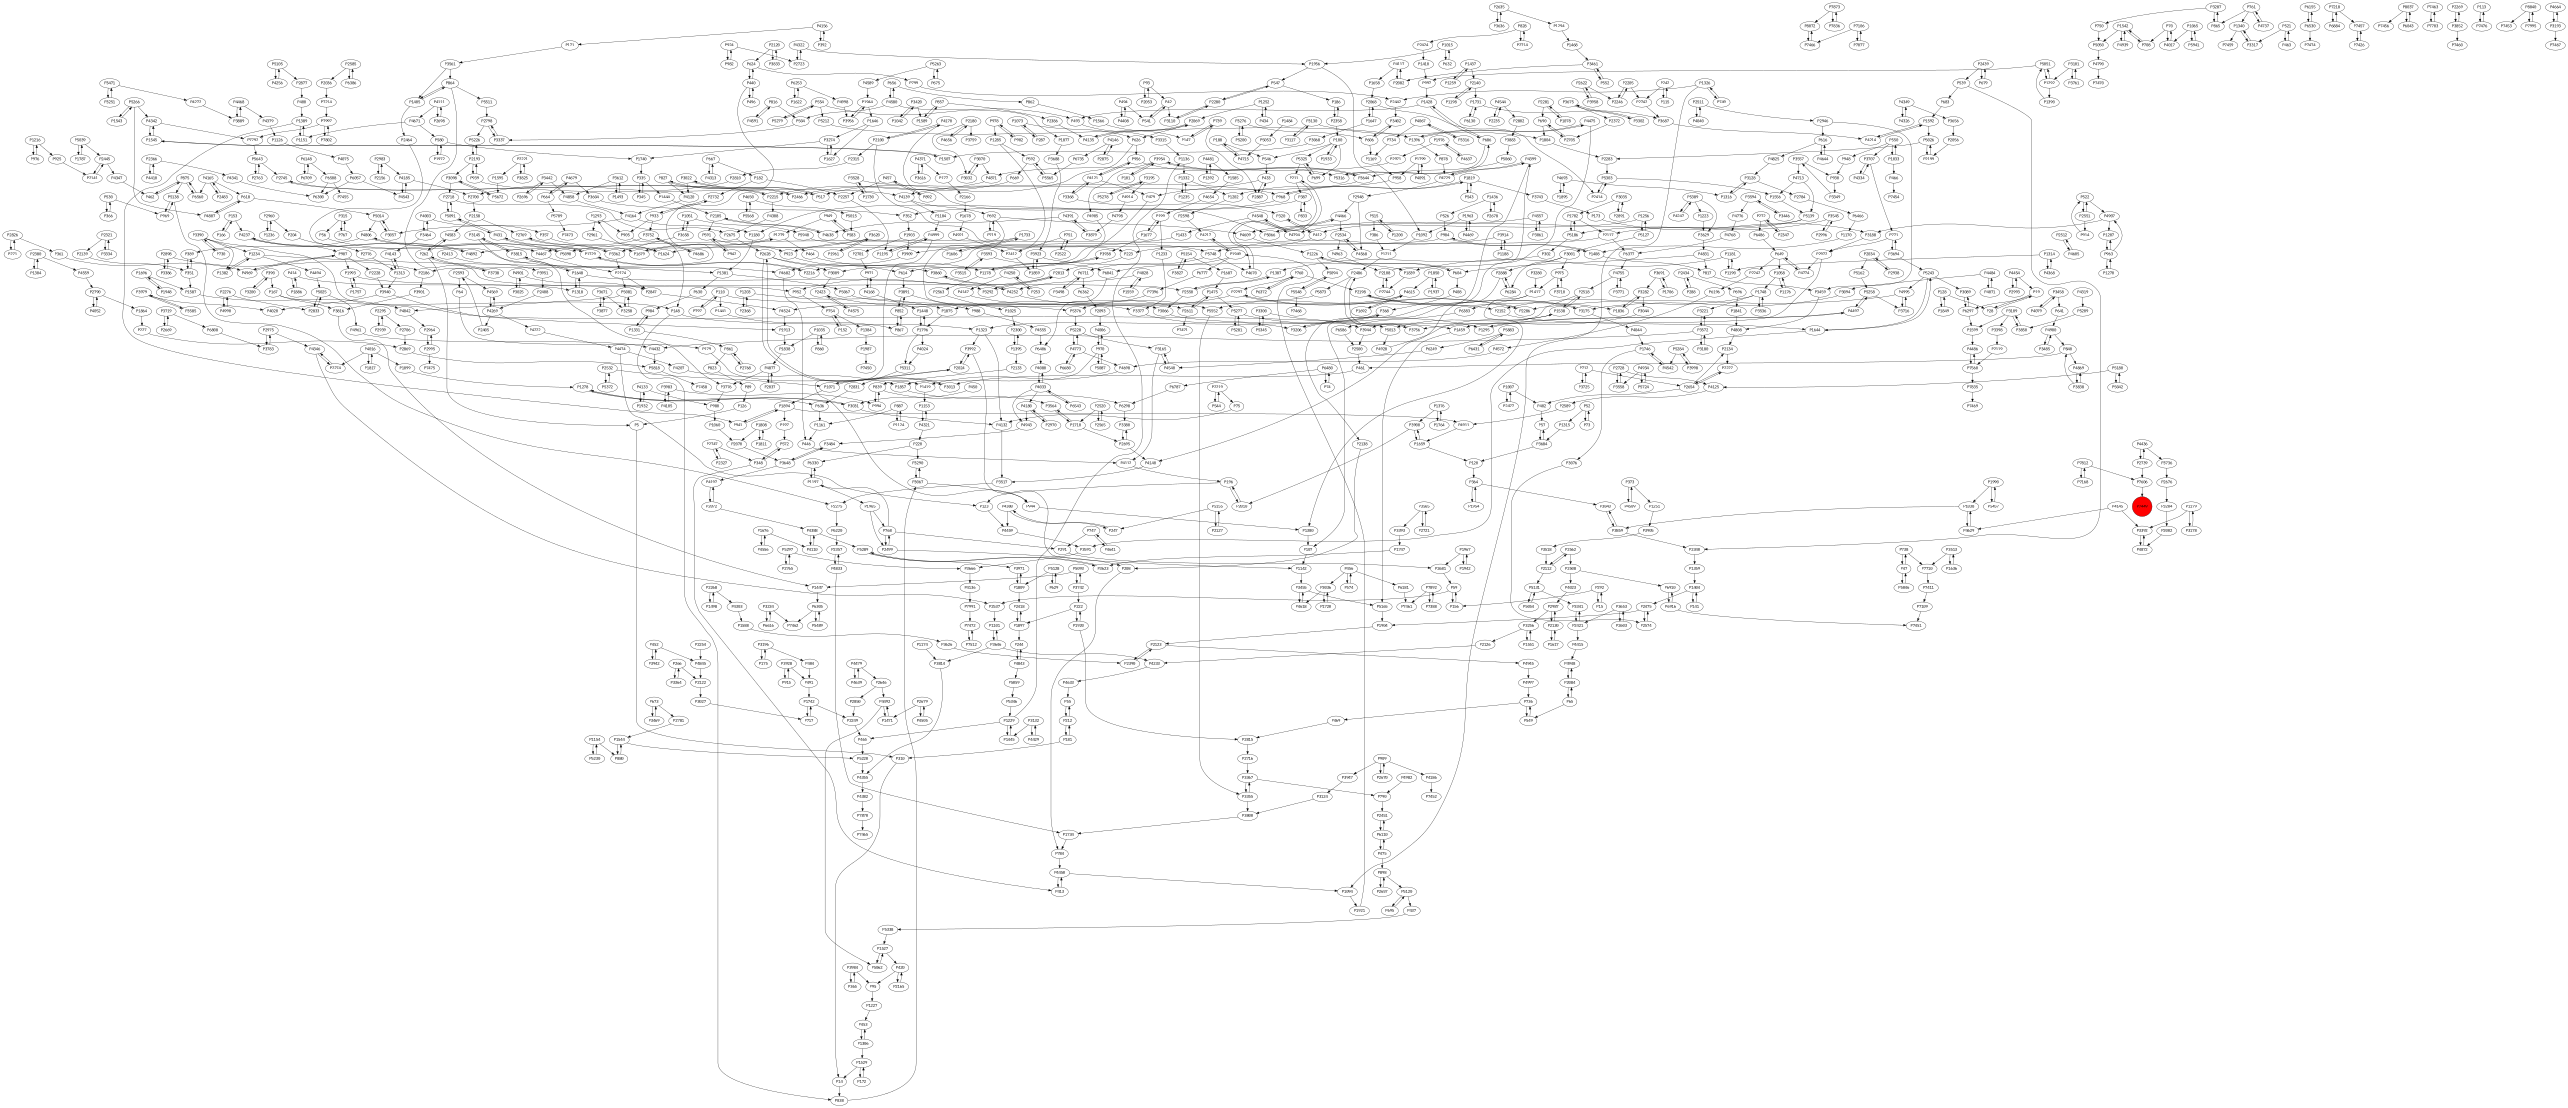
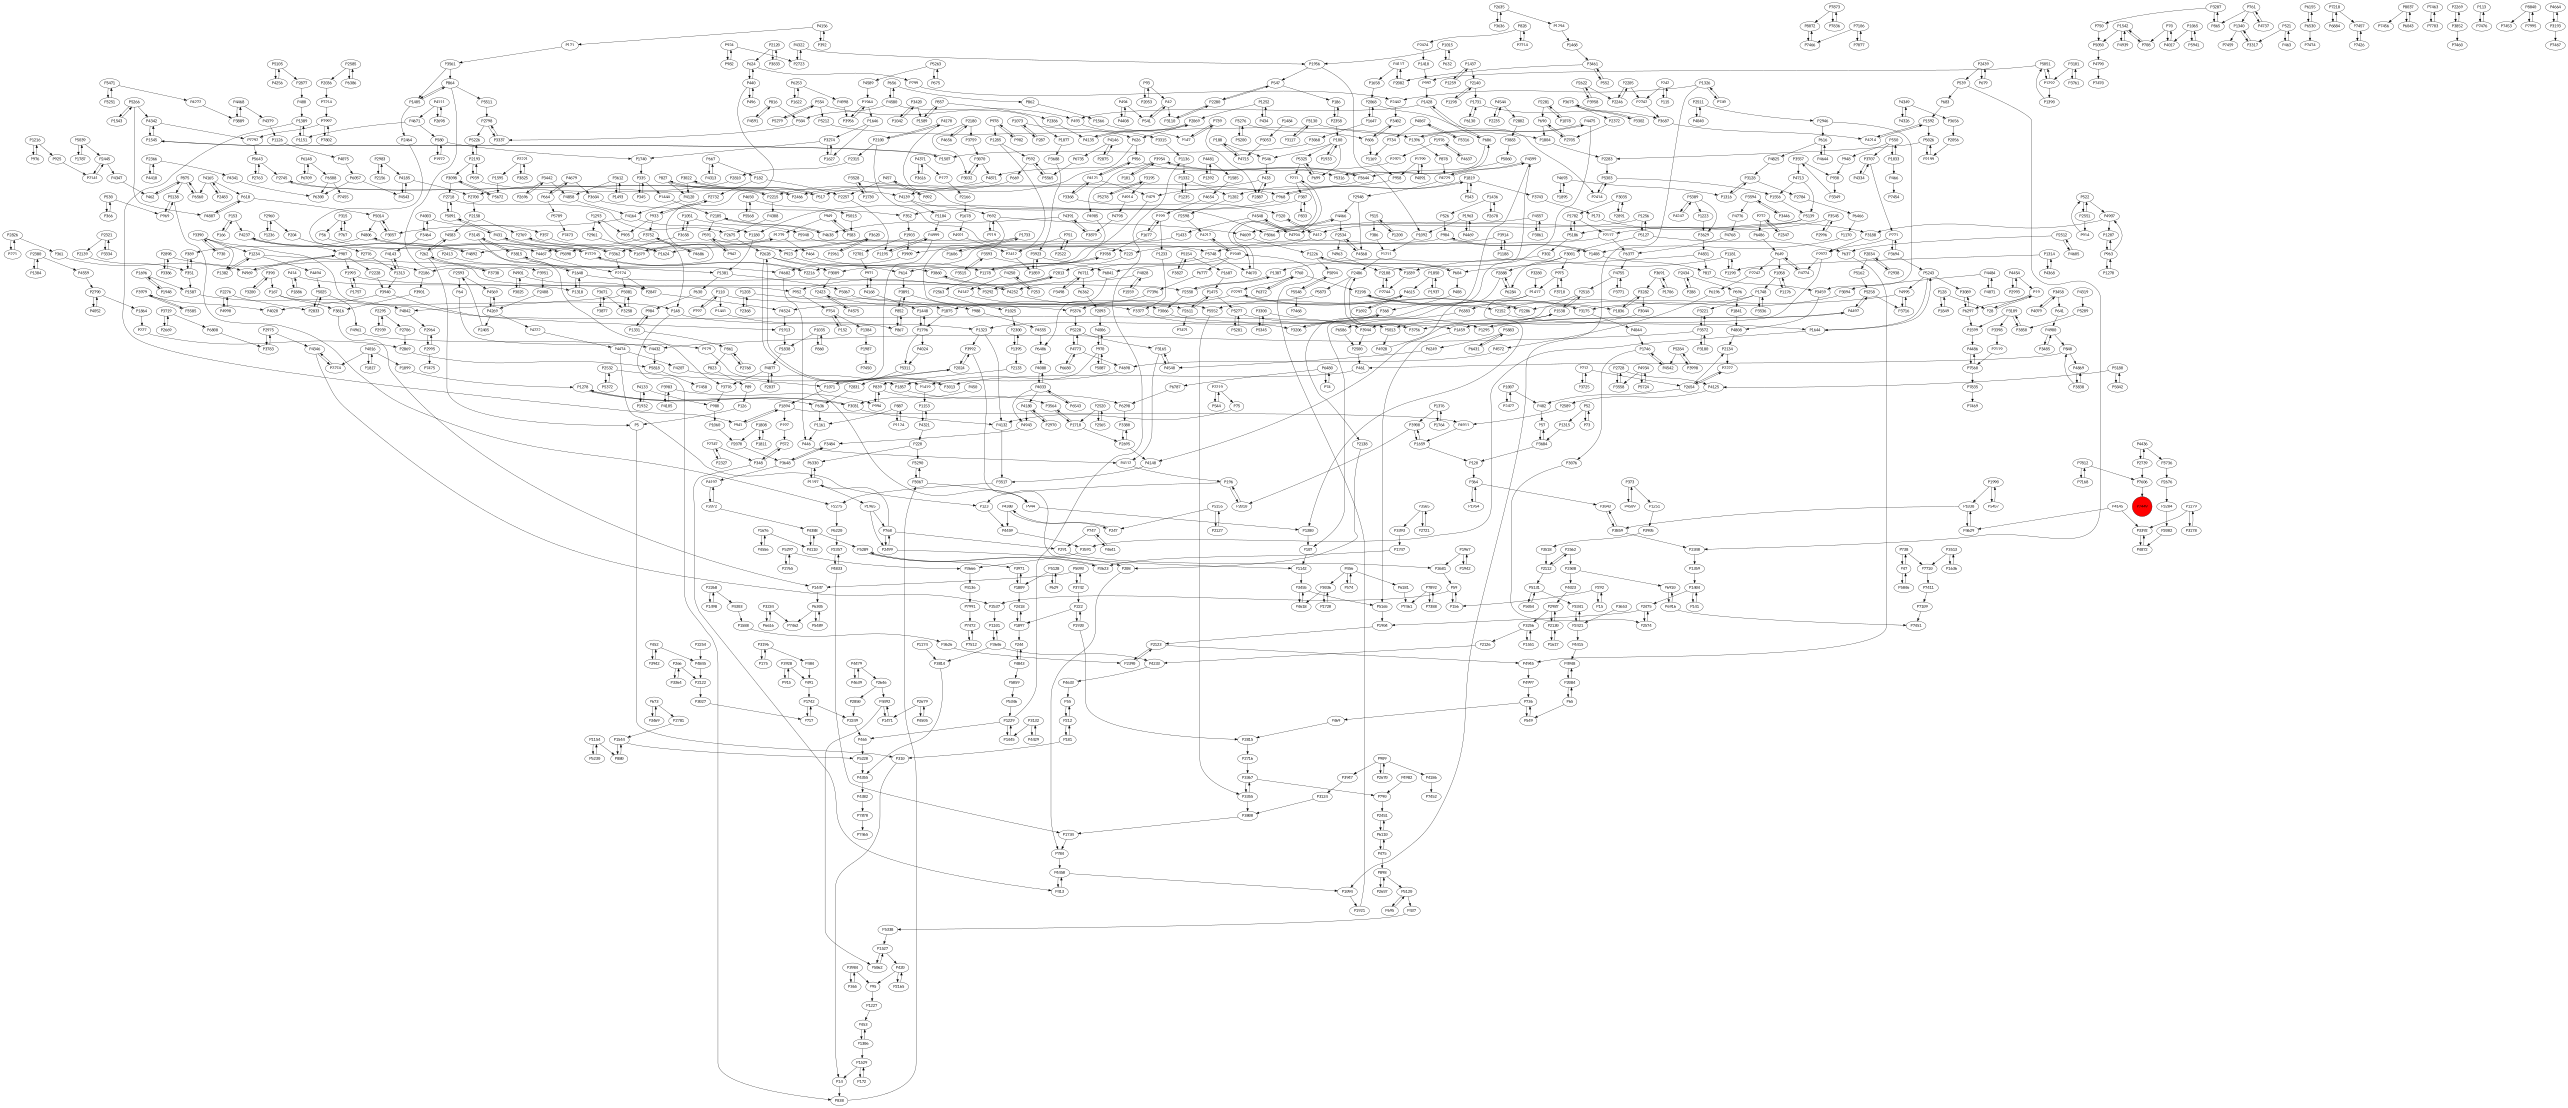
edge "P3759" -> "P3070": added
node "P637": added
node "P2603": removed
